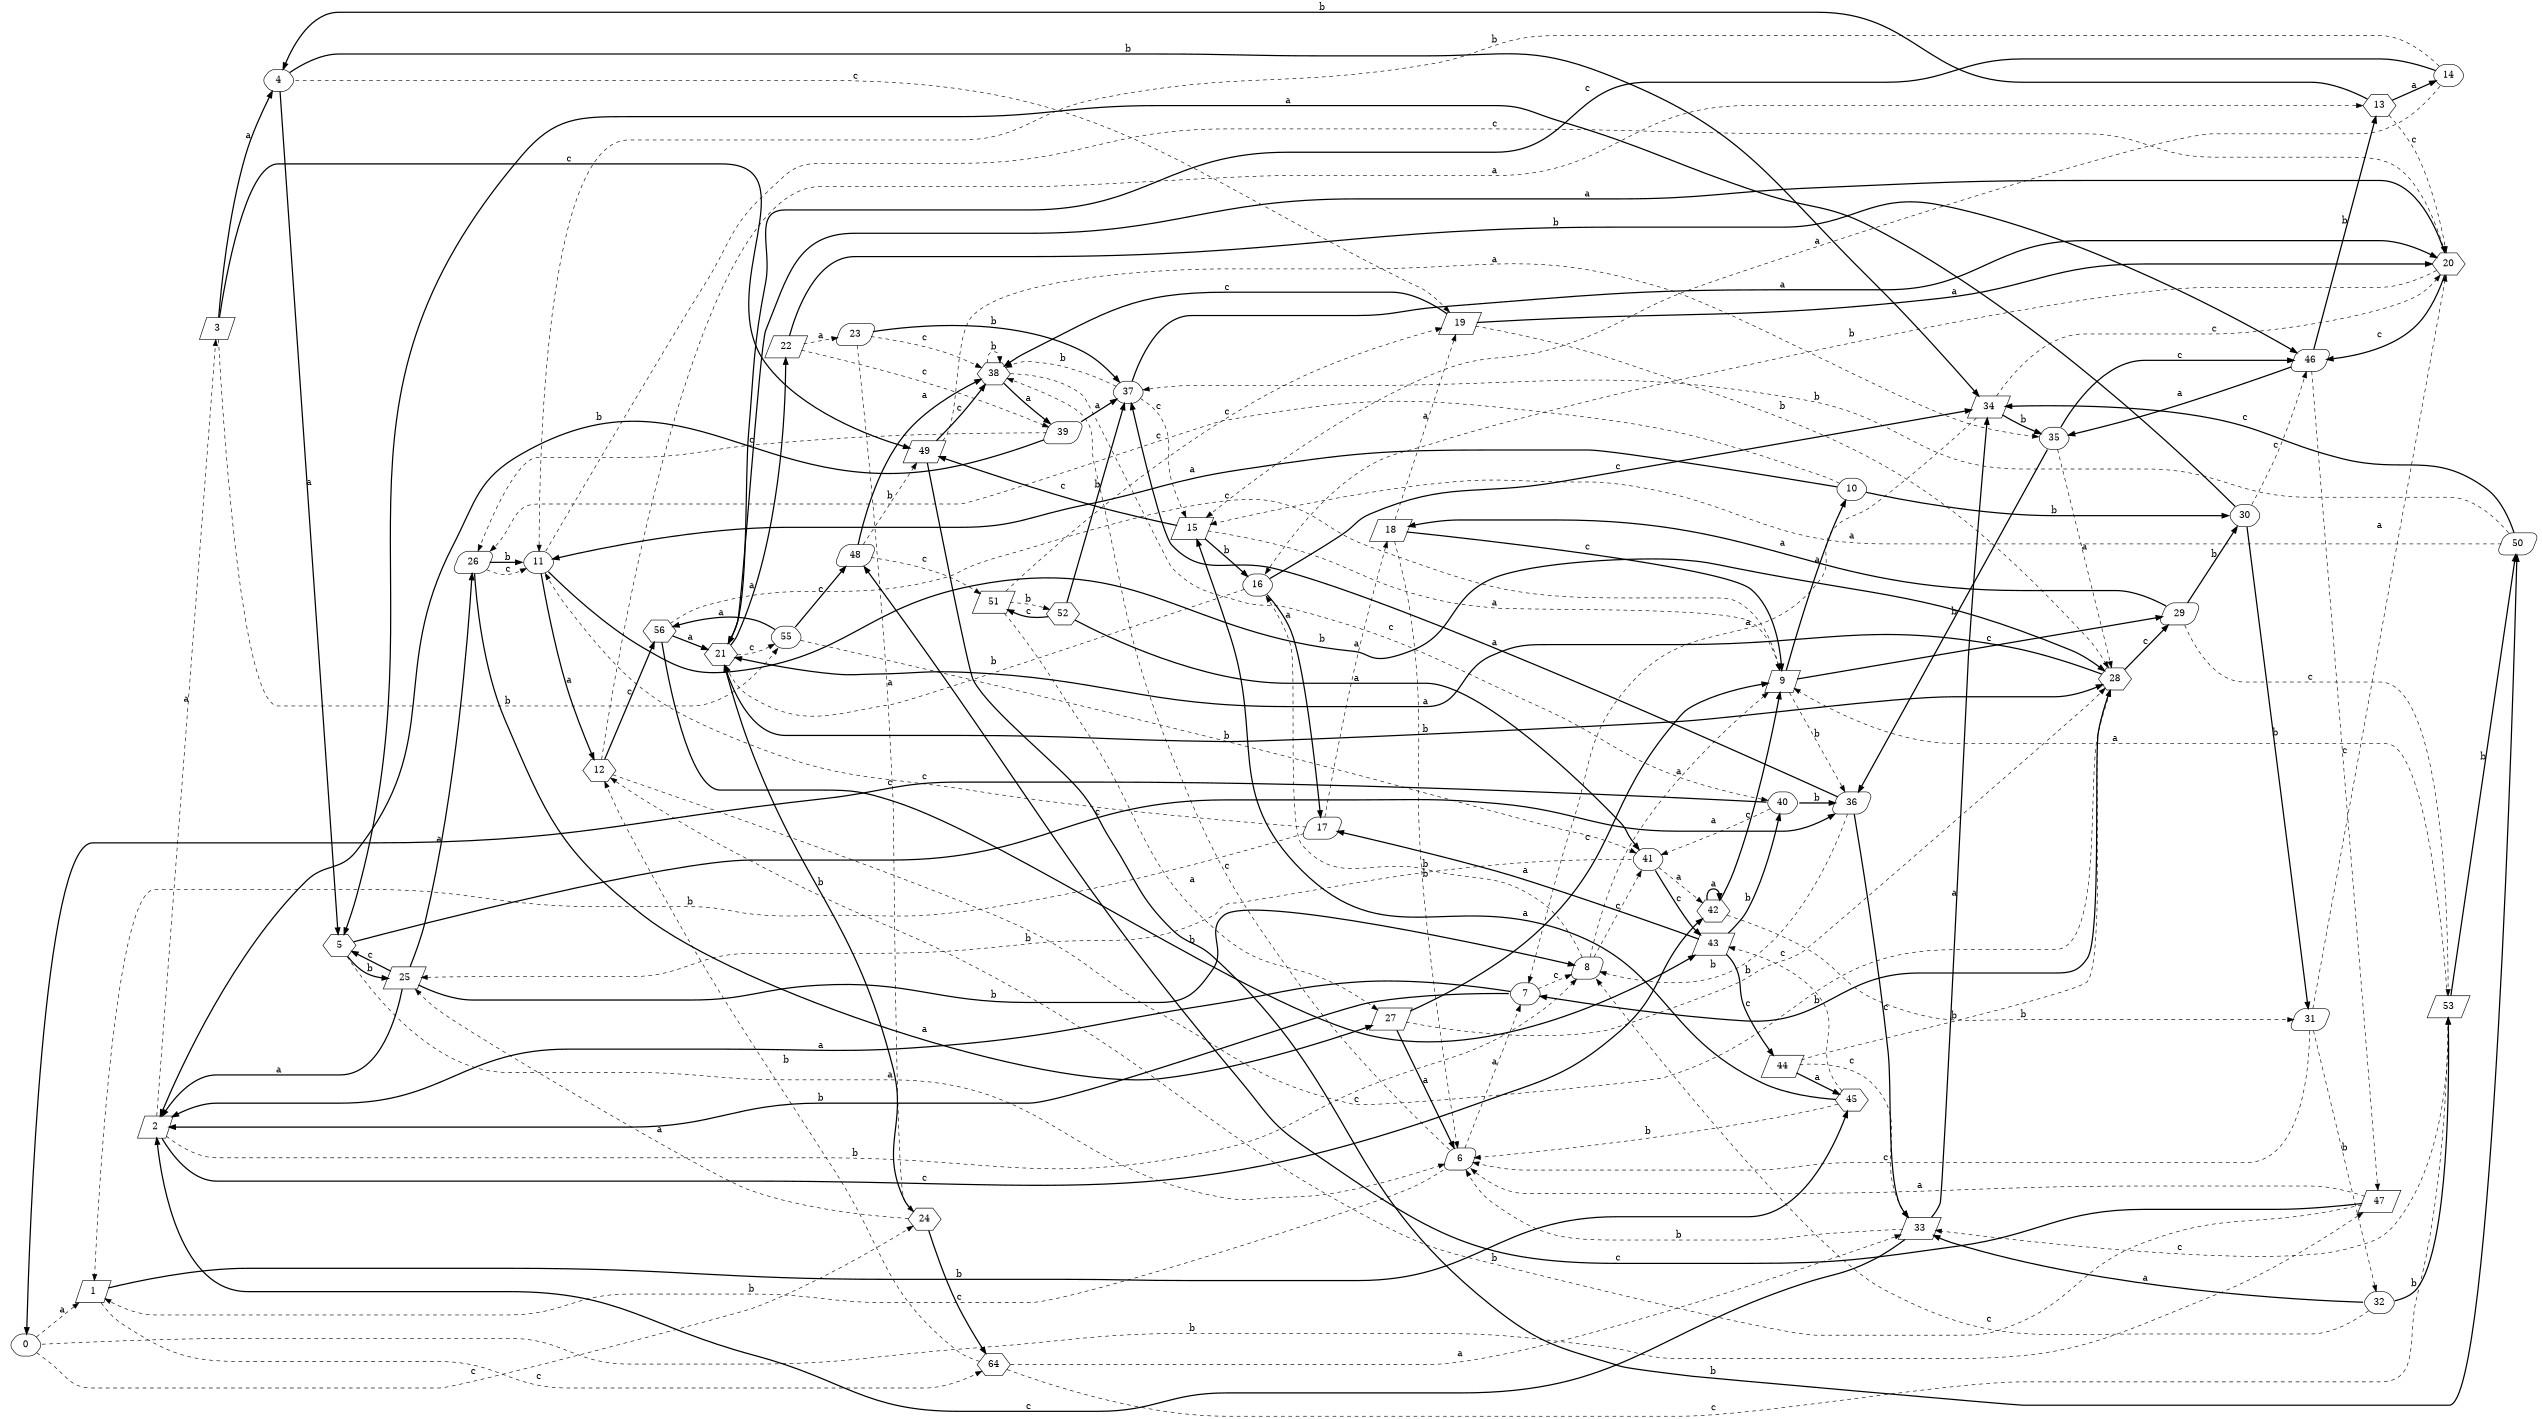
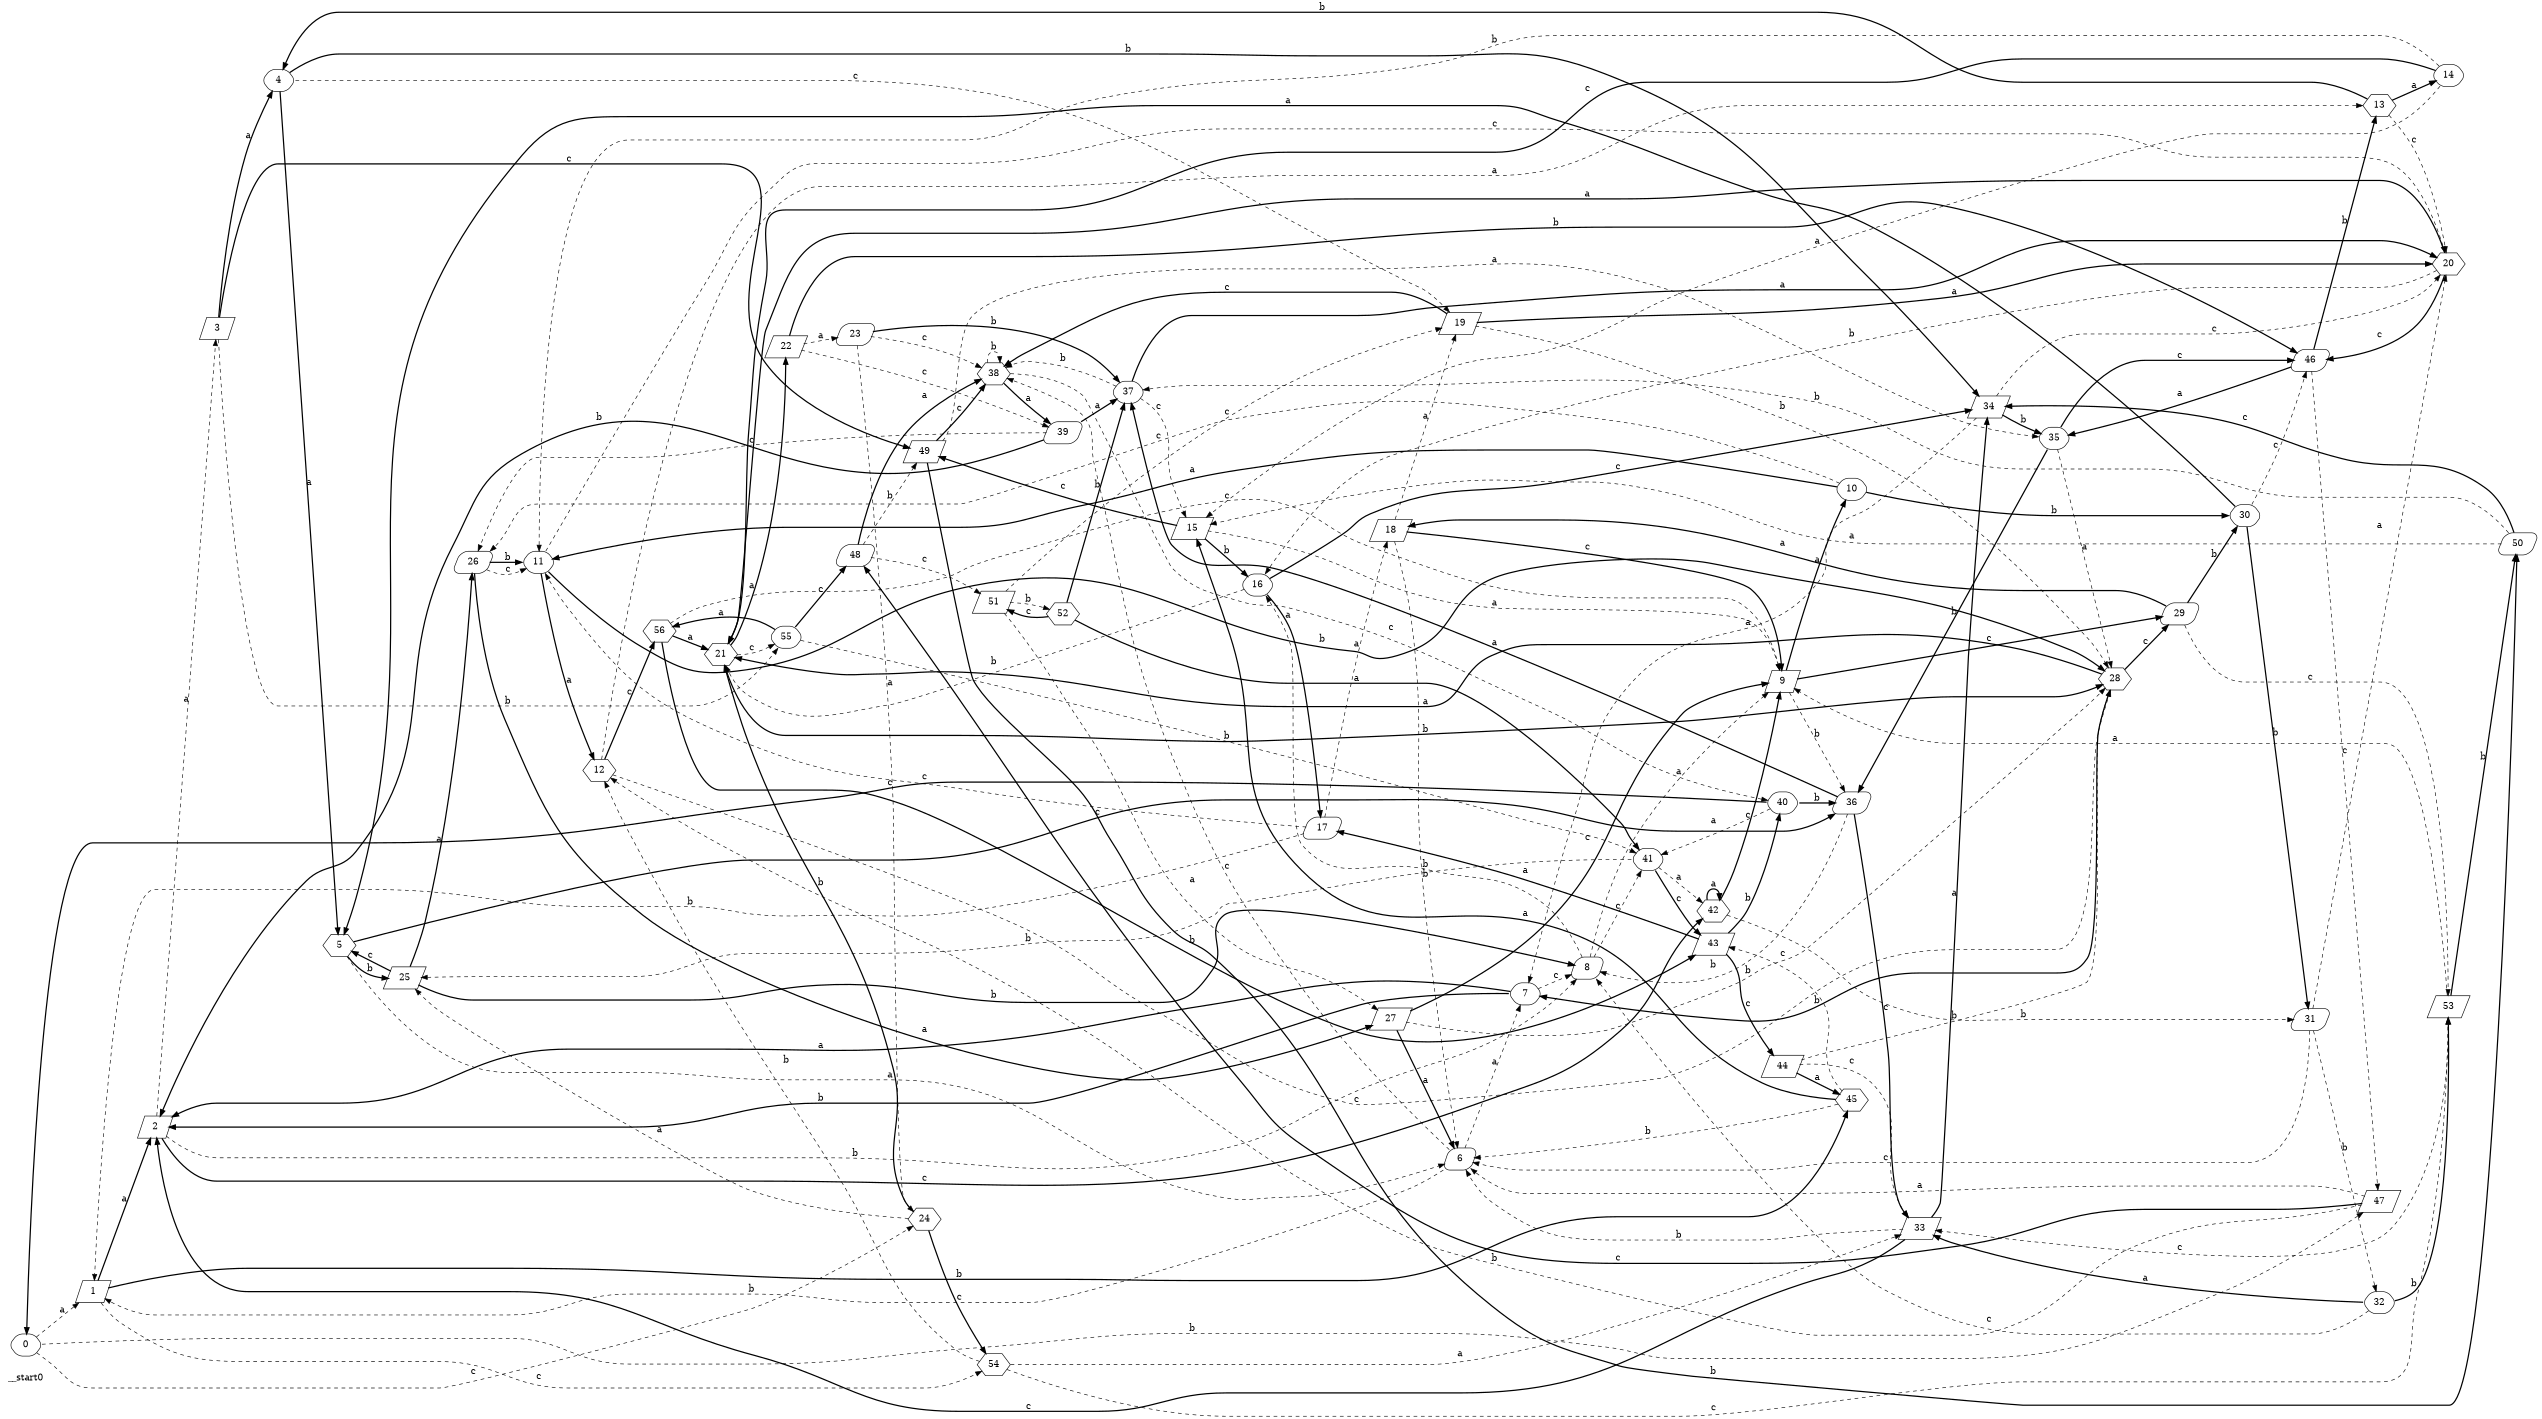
edge "25" -> "2": now "1" -> "2"
node "64": label "64" -> "54"
node "__start0": added
